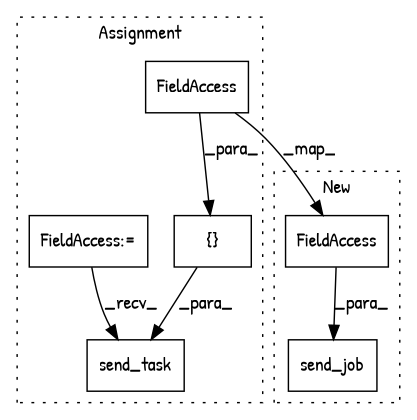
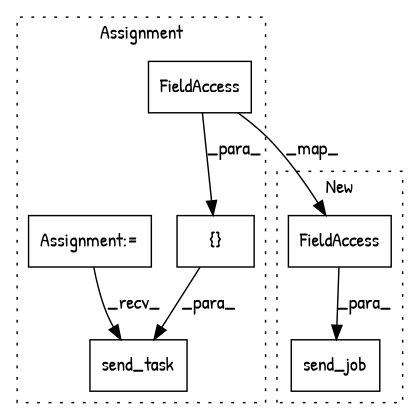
node "FieldAccess:=": label "FieldAccess:=" -> "Assignment:="
